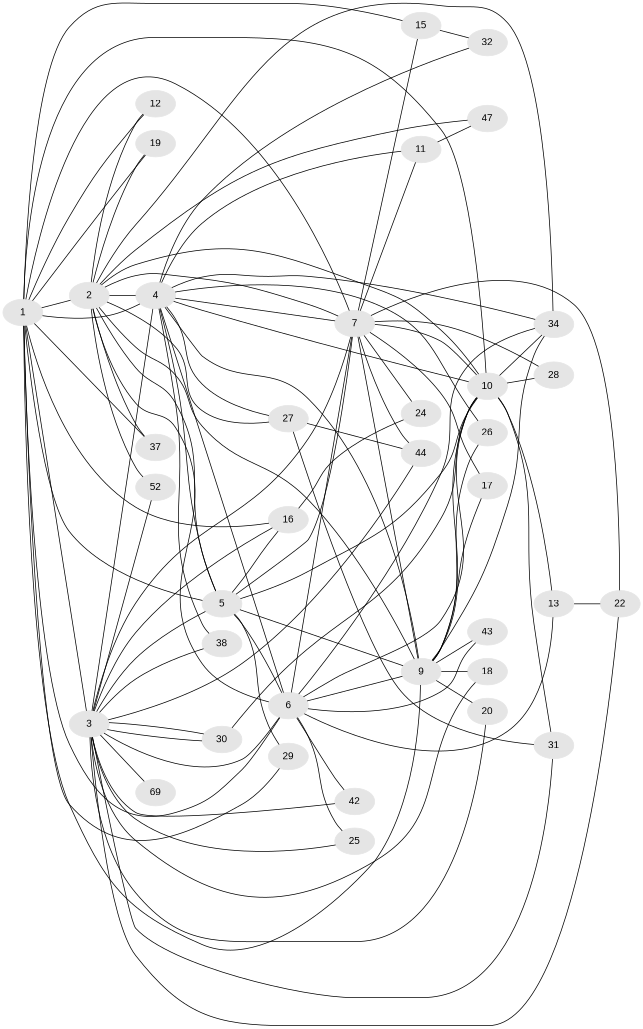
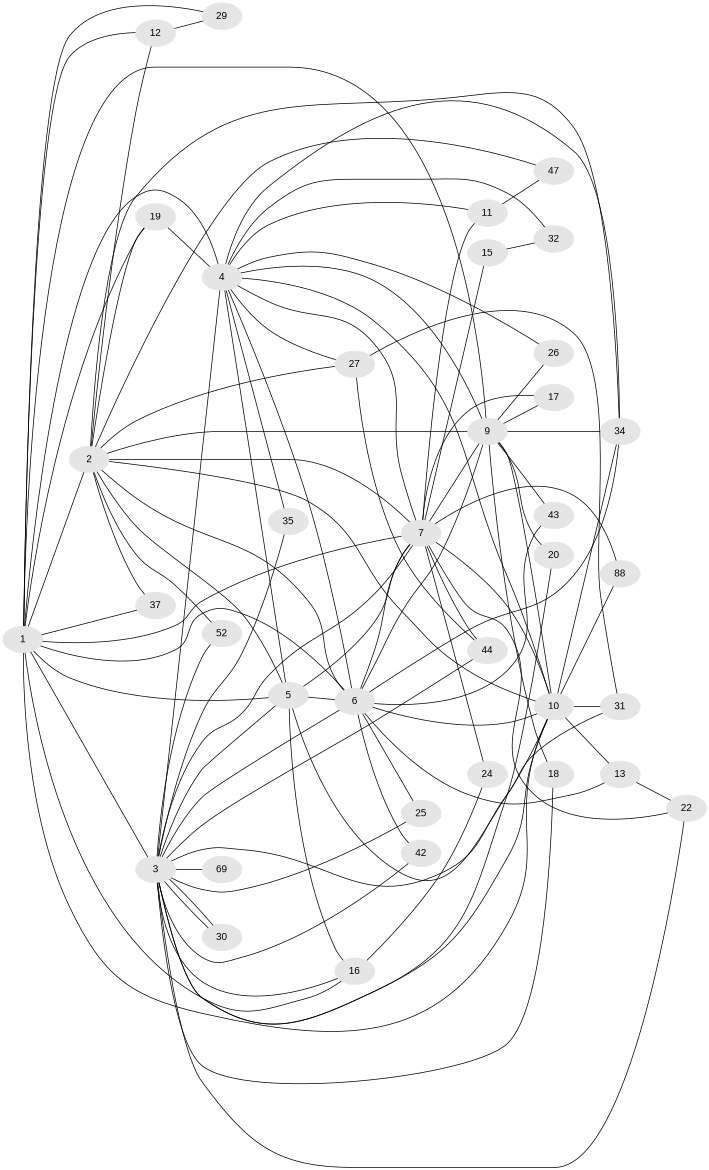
edge "15" -- "1": removed
edge "2" -- "4": now "19" -- "4"
node "28": label "28" -> "88"
edge "10" -- "30": now "10" -- "3"
edge "5" -- "9": removed
node "38": label "38" -> "35"
edge "5" -- "29": now "12" -- "29"
